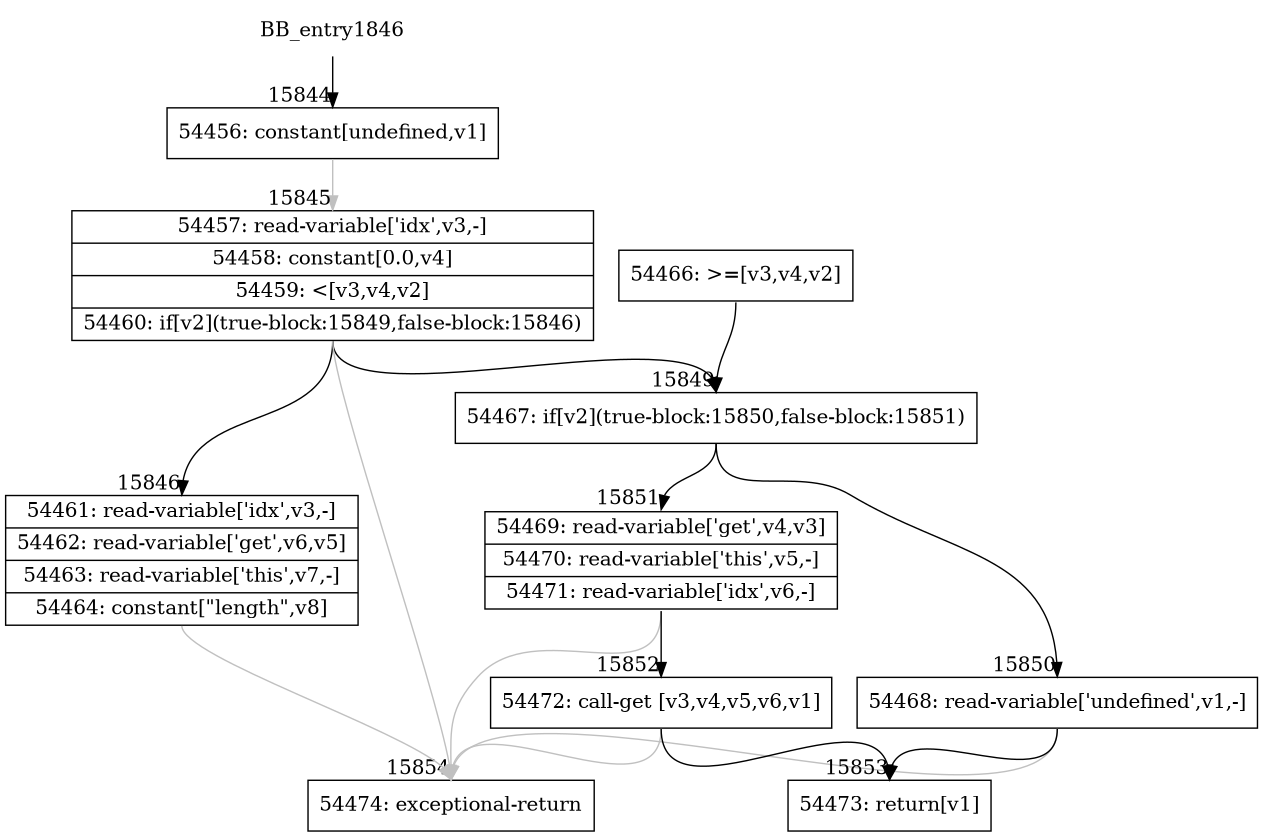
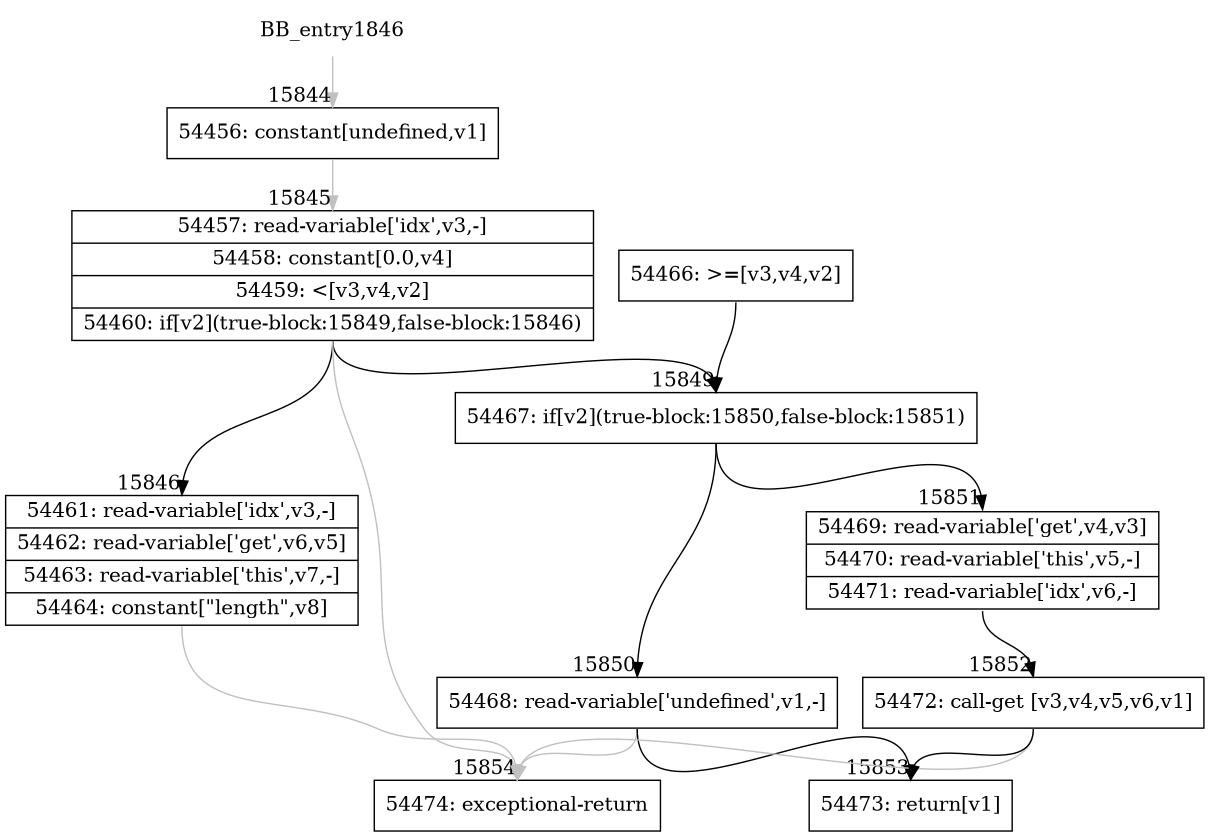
edge "BB_entry1846" -> "54456: constant[undefined,v1]": color black -> gray
edge "54469: read-variable['get',v4,v3]" -> "54474: exceptional-return": removed
